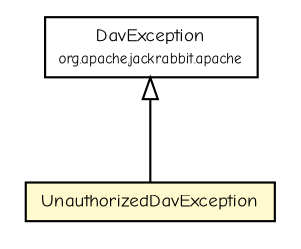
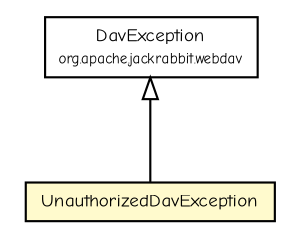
node "DavException": text "org.apache.jackrabbit.apache" -> "org.apache.jackrabbit.webdav"
